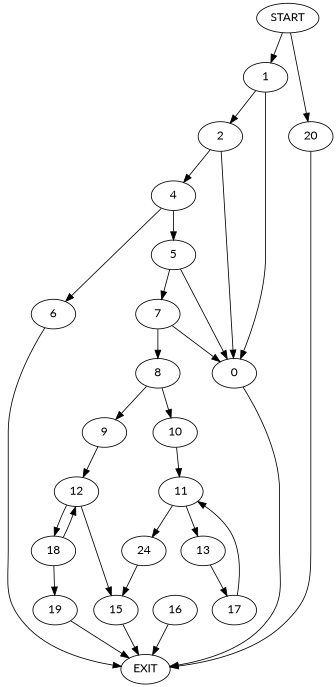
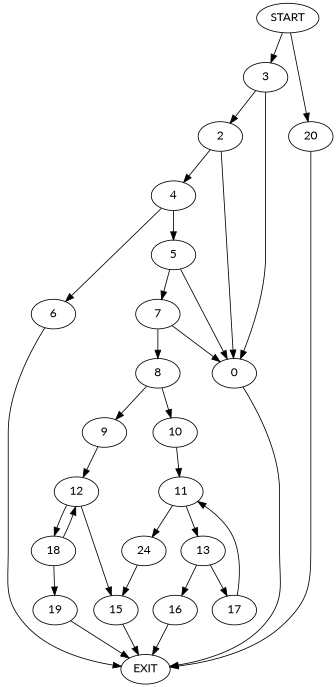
node "1": label "1" -> "3"
edge "13" -> "16": added
